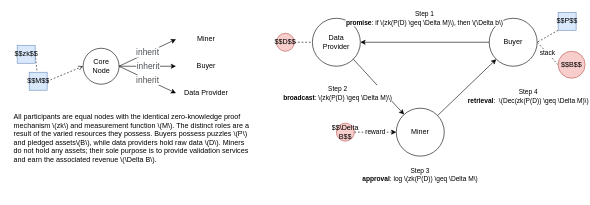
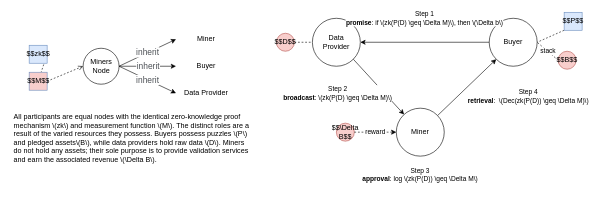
node "$$P$$": moved (567, 21) -> (573, 21)
node "$$zk$$": moved (26, 54) -> (38, 54)
node "$$B$$": size 27x27 -> 18x18
node "Core Node": label "Core Node" -> "Miners Node"
node "$$M$$": fillcolor #dae8fc -> #f8cecc
